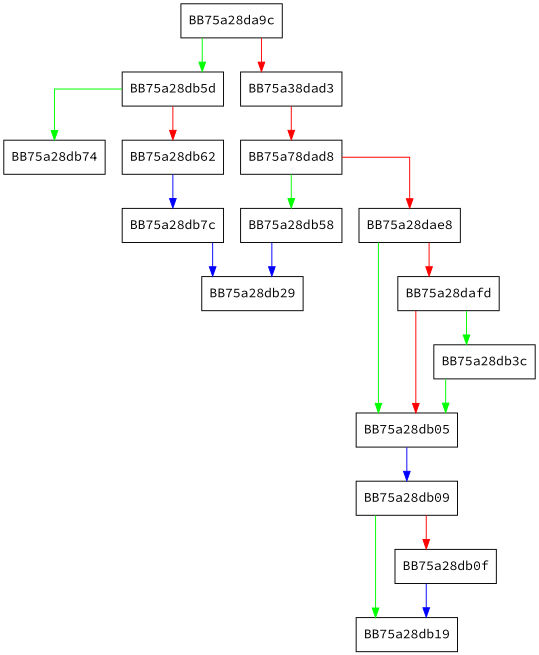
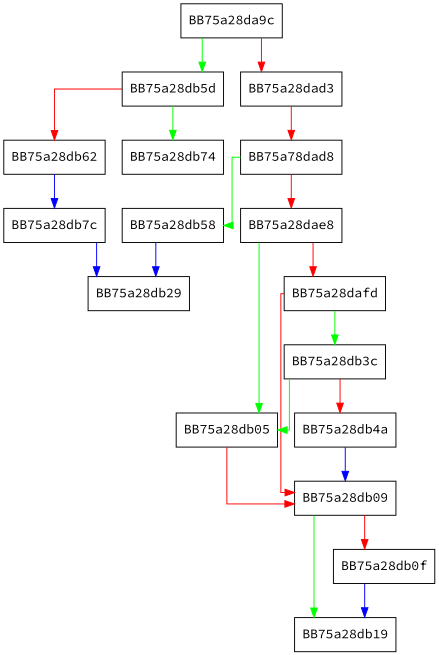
node "BB75a38dad3": label "BB75a38dad3" -> "BB75a28dad3"
edge "BB75a28dafd" -> "BB75a28db05": now "BB75a28dafd" -> "BB75a28db09"
node "BB75a28db4a": added
edge "BB75a28db05" -> "BB75a28db09": color blue -> red
